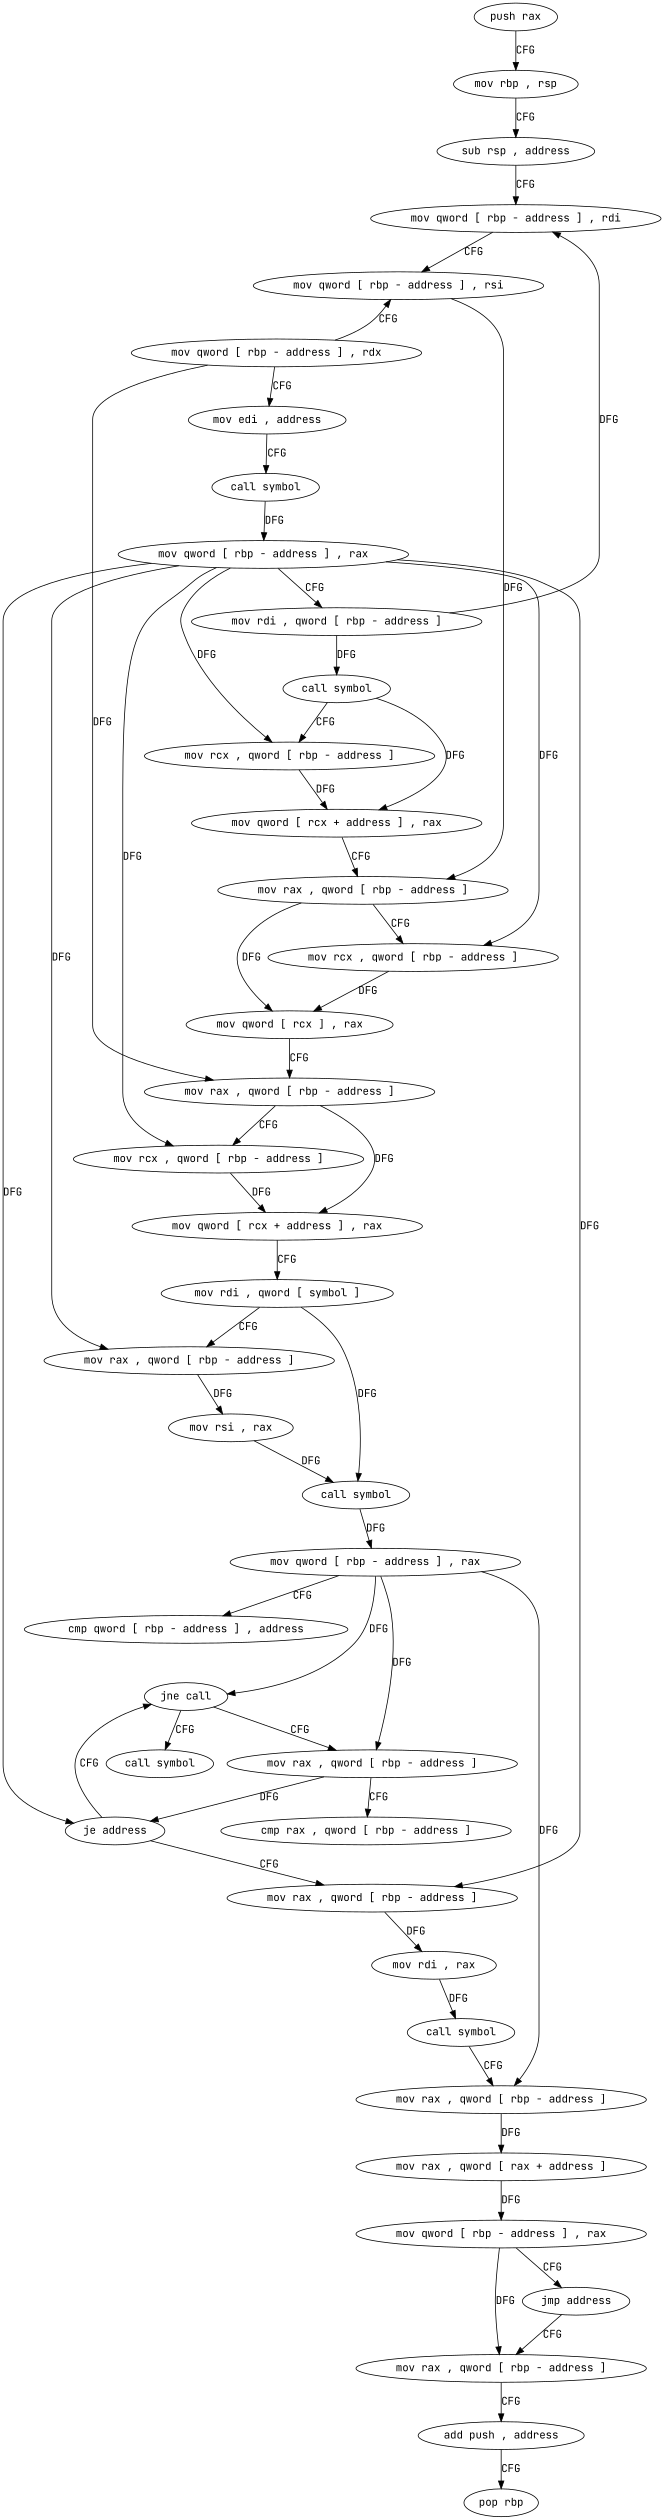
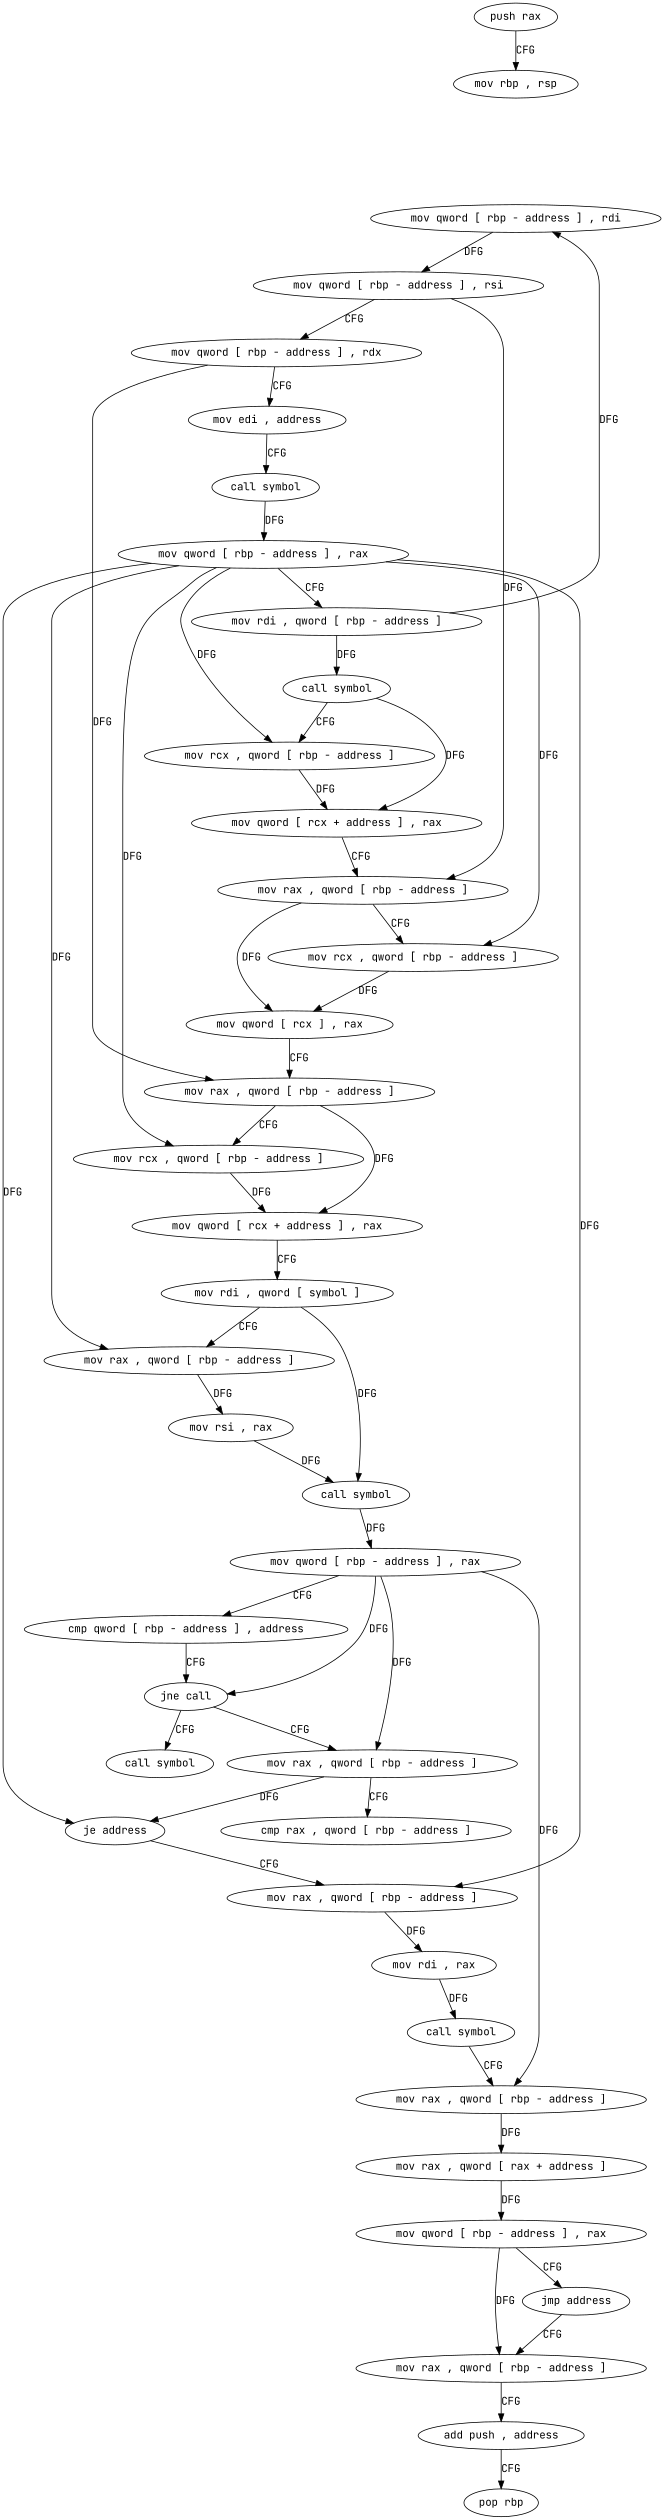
node "sub rsp , address": removed
edge "mov qword [ rbp - address ] , rdi" -> "mov qword [ rbp - address ] , rsi": label "CFG" -> "DFG"
edge "mov qword [ rbp - address ] , rdx" -> "mov qword [ rbp - address ] , rsi": reversed
edge "je address" -> "jne call": now "cmp qword [ rbp - address ] , address" -> "jne call"
